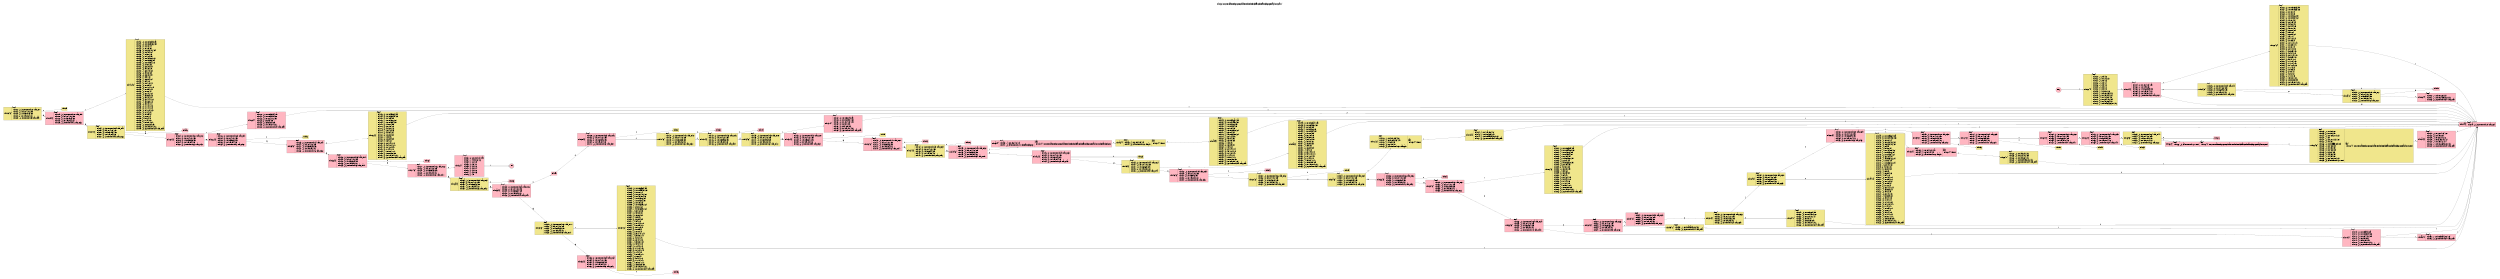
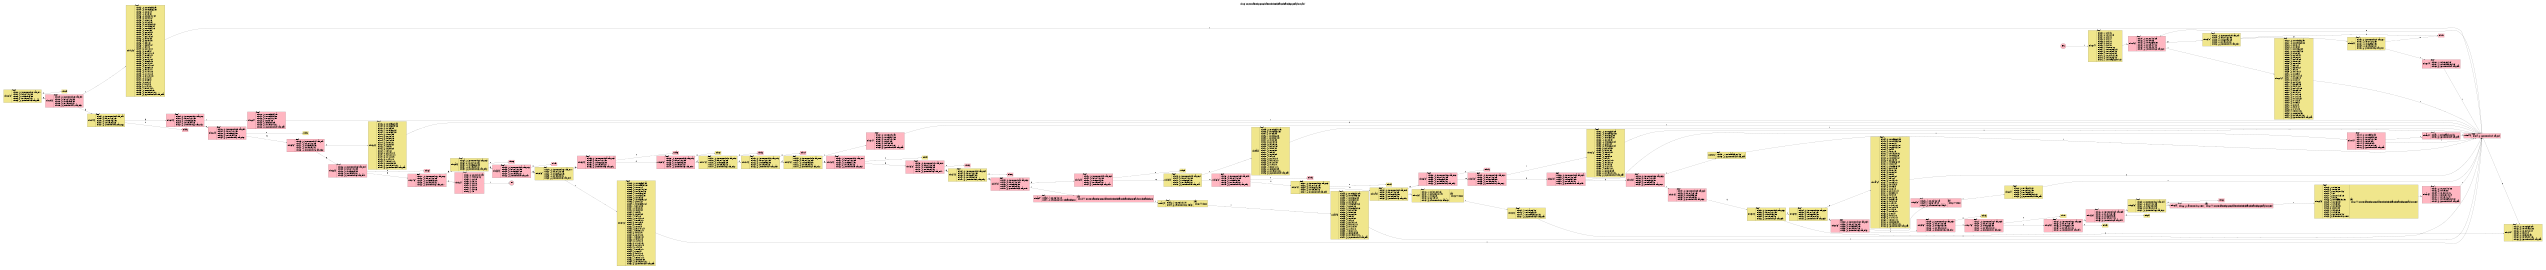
edge "0x401f9b" -> "0x4013ee [25]": now "0x4013d5 [25]" -> "0x4013ee [25]"
edge "0x40184d [27]" -> "0x40204a [5]": reversed
